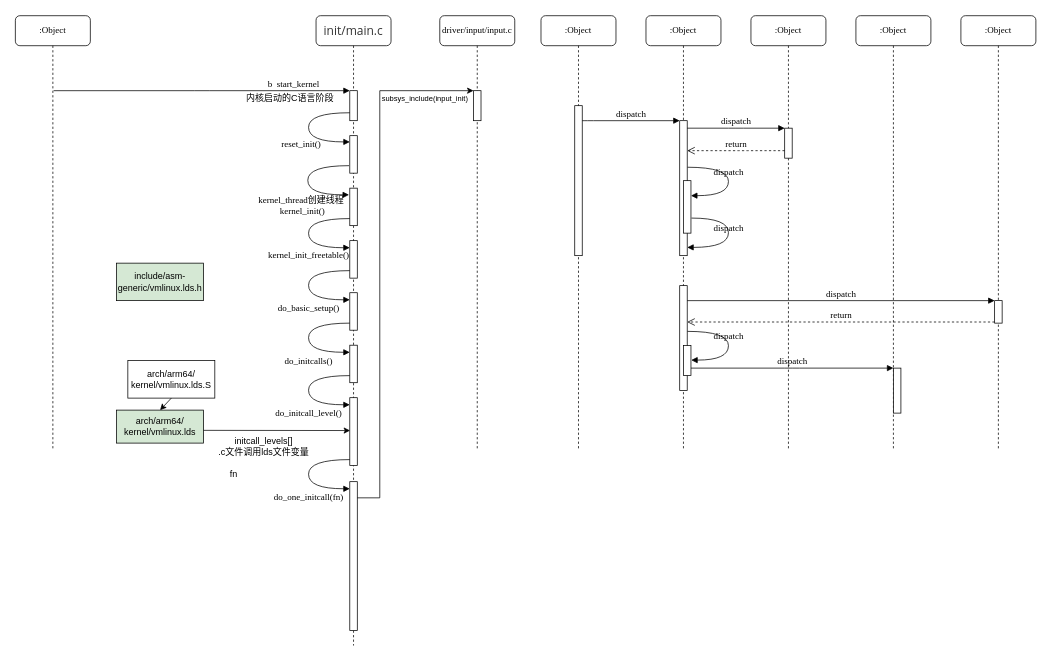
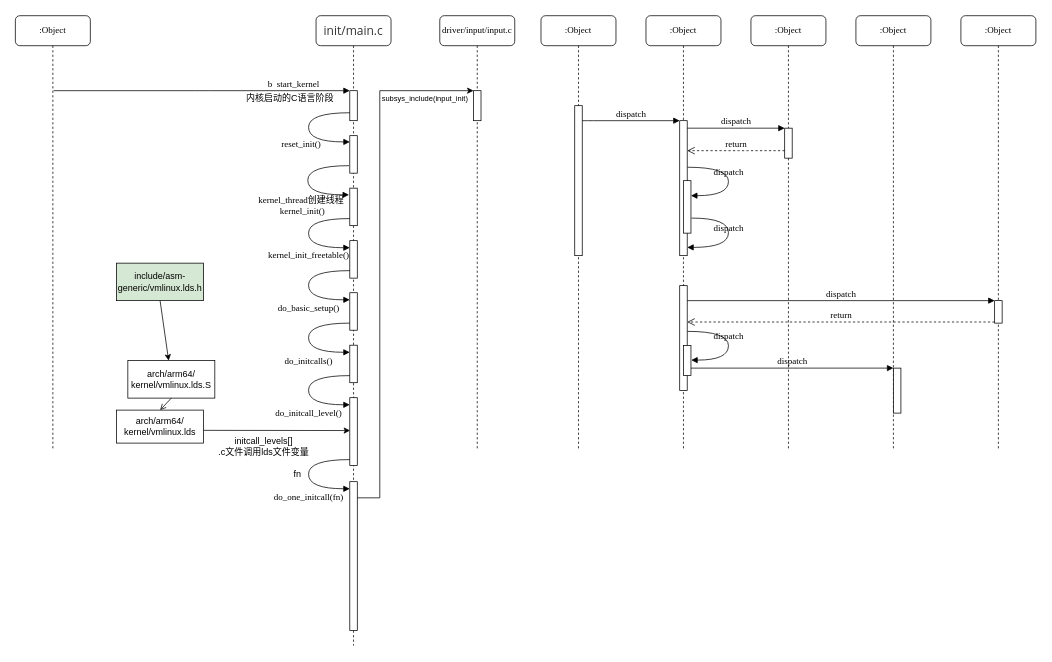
edge "include/asm-generic/vmlinux.lds.h" -> "arch/arm64/ kernel/vmlinux.lds.S": added
edge "arch/arm64/ kernel/vmlinux.lds.S" -> "arch/arm64/ kernel/vmlinux.lds": arrowhead classic -> open
node "arch/arm64/ kernel/vmlinux.lds": fillcolor #d5e8d4 -> #ffffff
node "fn": moved (234, 474) -> (297, 474)
